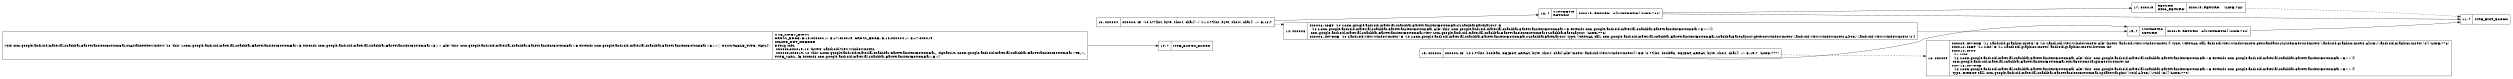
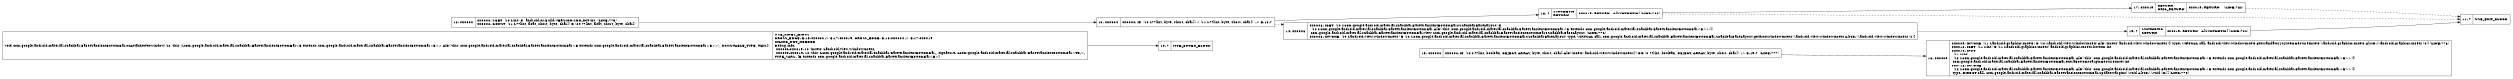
edge "18: ?" -> "11: ?": style solid -> dashed
node "11: ?": text "MTH_EXIT_BLOCK" -> "USE_EXIT_BLOCK"
node "12: 0x0000": added
node "10: ?": text "MTH_BLOCK_BLOCK" -> "MTH_ENTER_BLOCK"
edge "15: 0x000c" -> "19: ?": removed
edge "15: 0x000c" -> "16: 0x000e": style dashed -> solid
